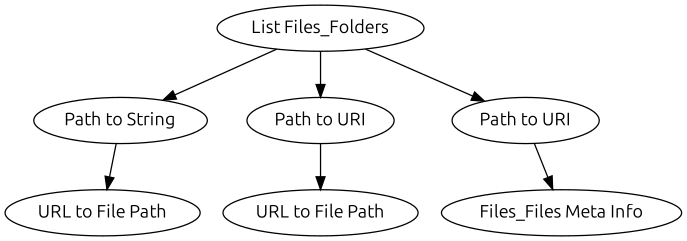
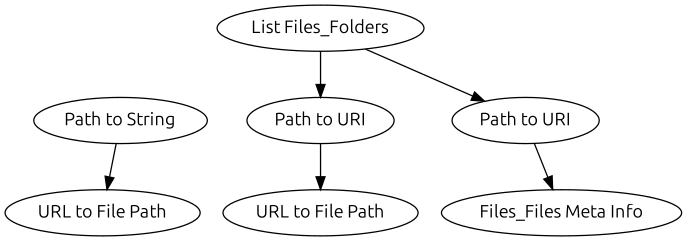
edge "List Files_Folders" -> "Path to String": removed
